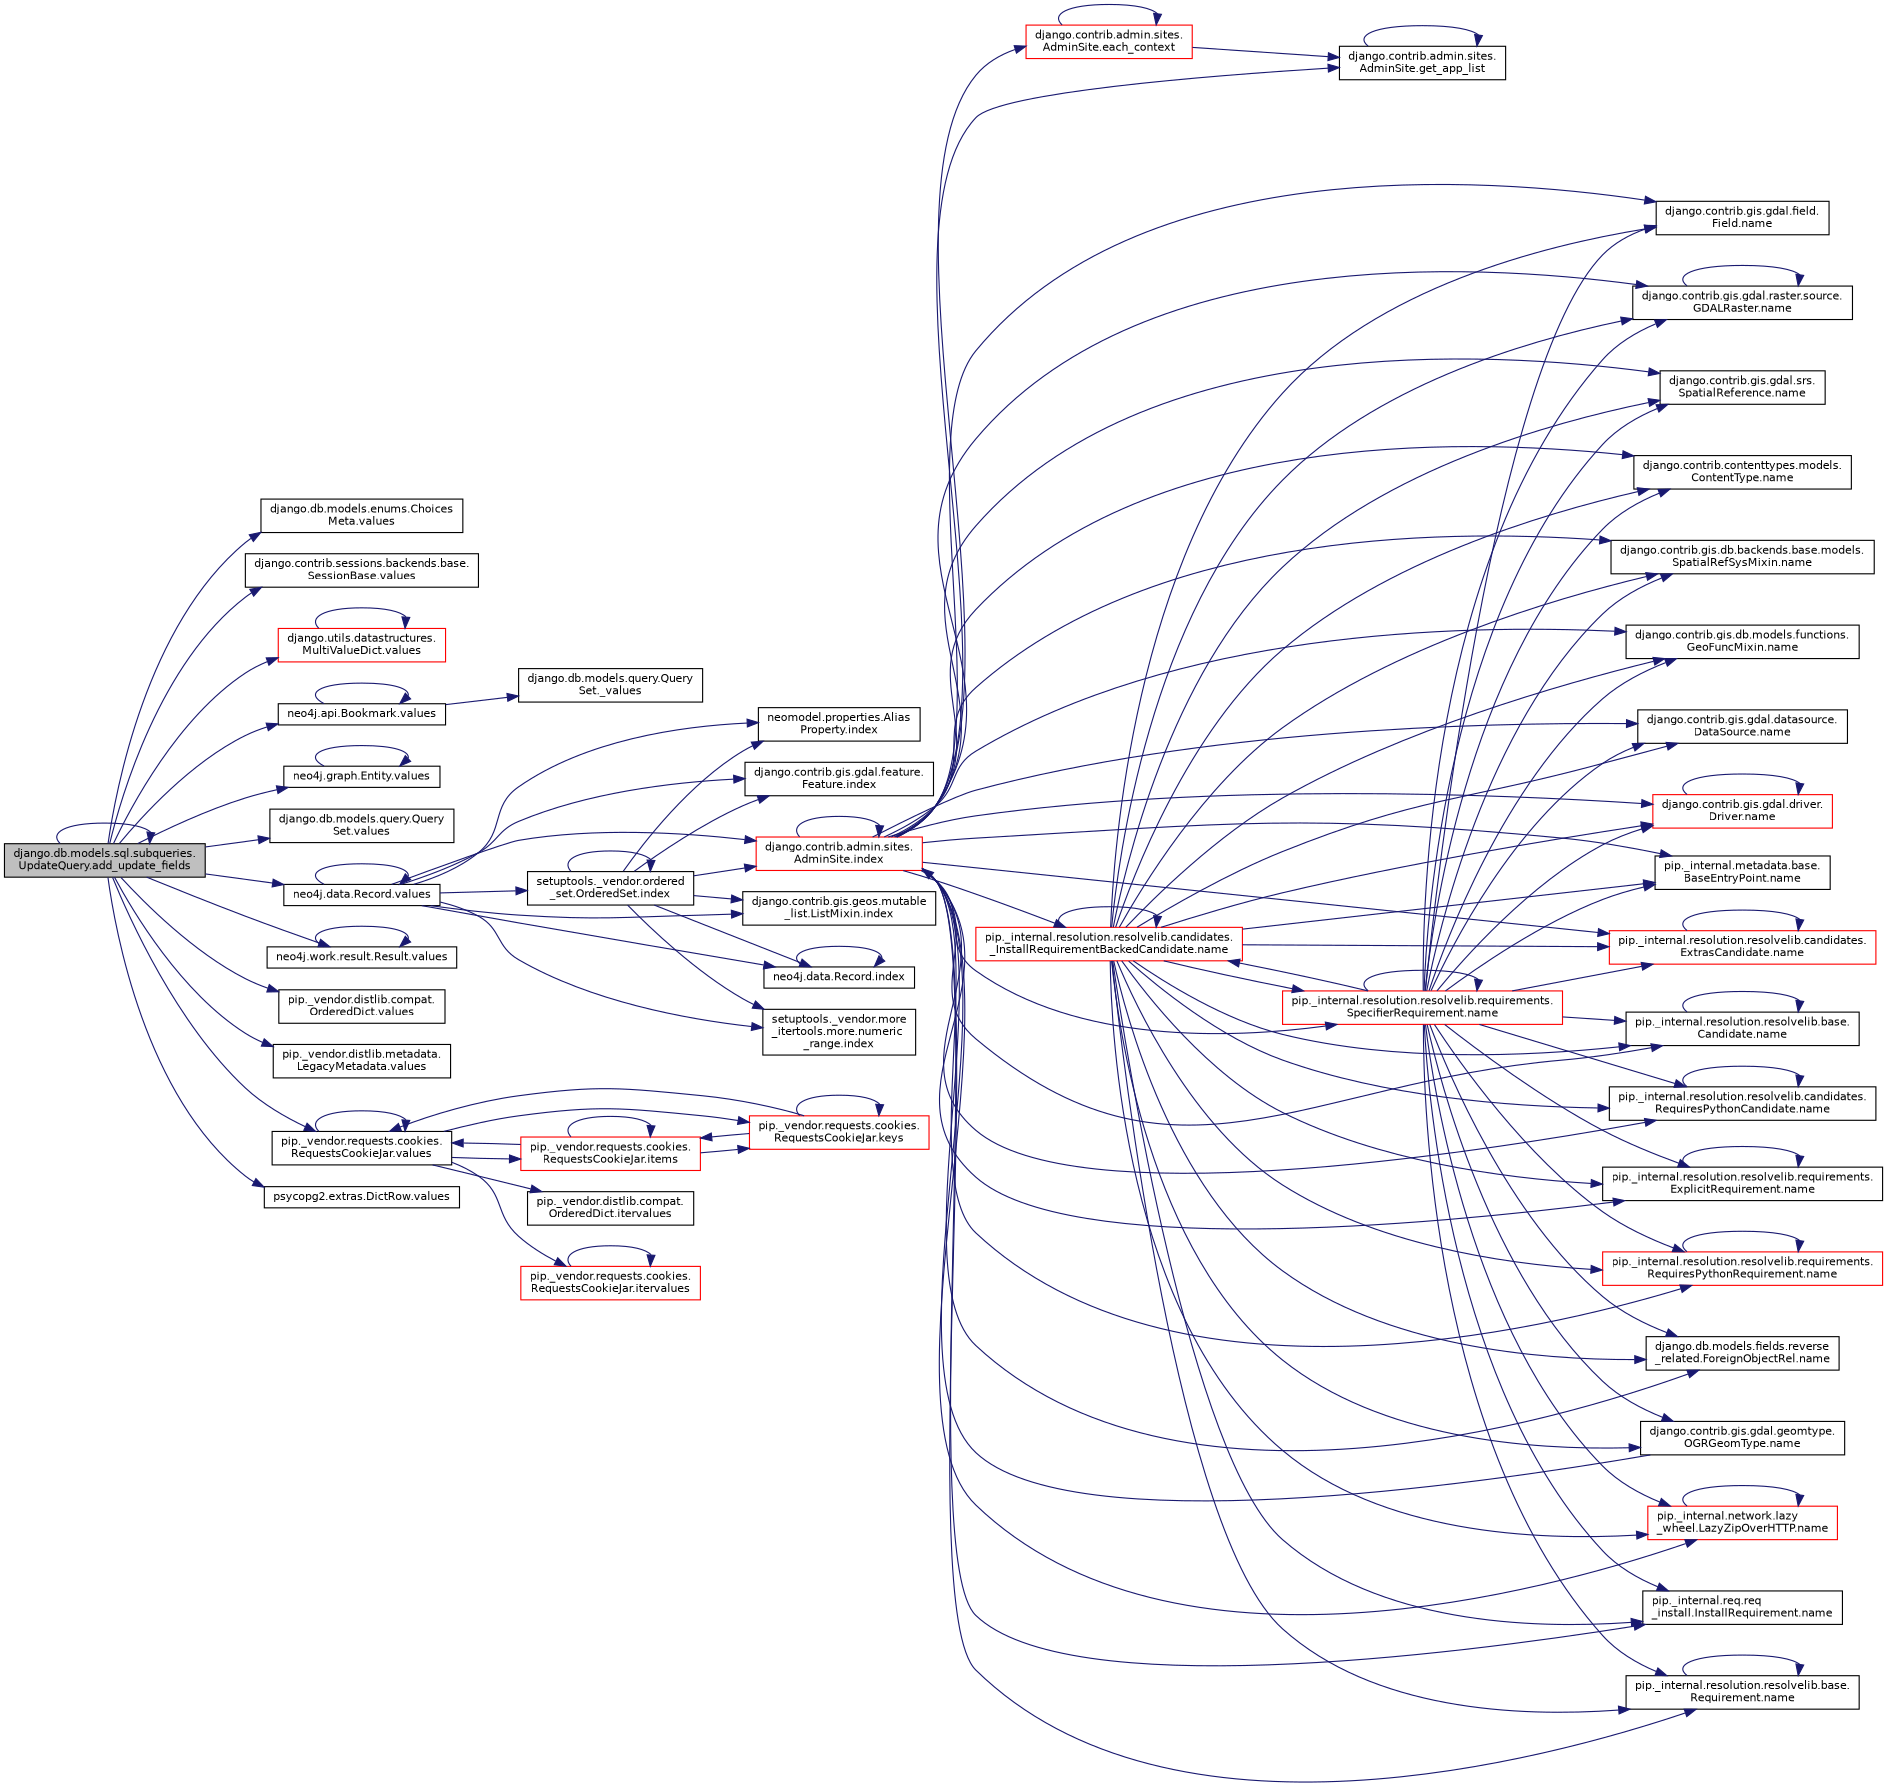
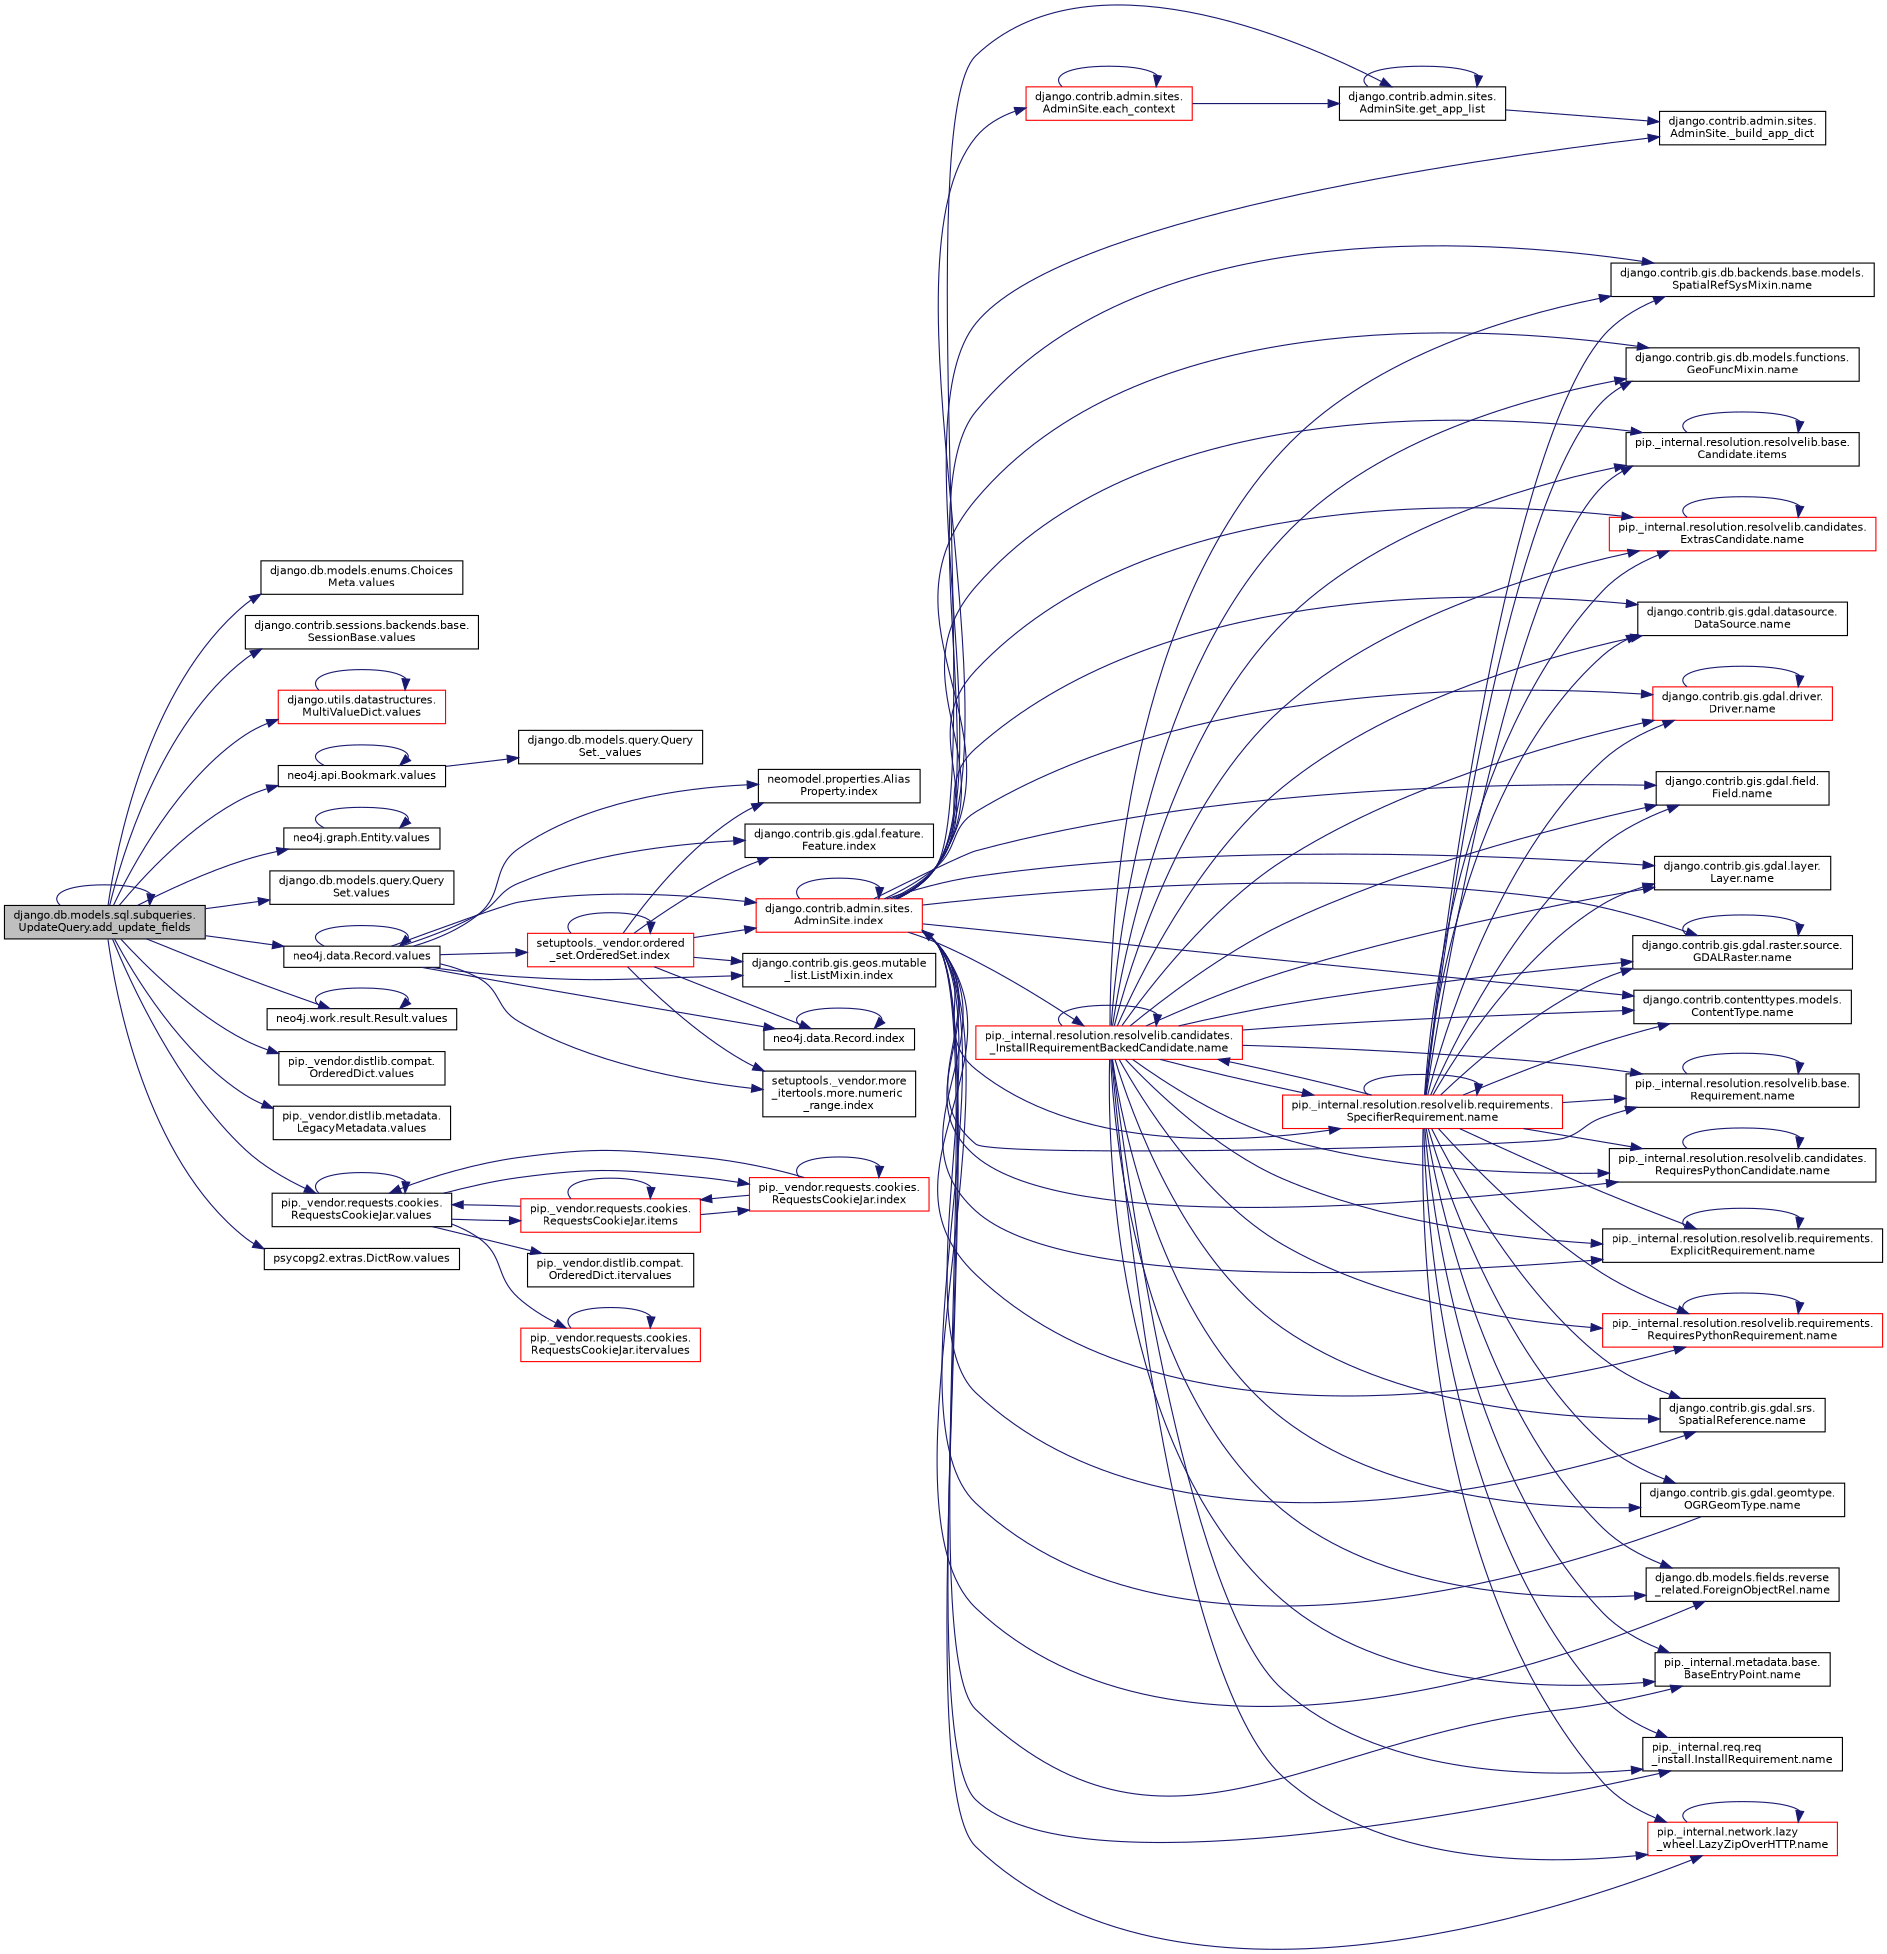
node "django.contrib.admin.sites. AdminSite._build_app_dict": added
node "django.contrib.gis.gdal.layer. Layer.name": added
node "setuptools._vendor.ordered _set.OrderedSet.index": color black -> red
node "pip._internal.resolution.resolvelib.base. Candidate.name": label "pip._internal.resolution.resolvelib.base. Candidate.name" -> "pip._internal.resolution.resolvelib.base. Candidate.items"
node "pip._vendor.requests.cookies. RequestsCookieJar.keys": label "pip._vendor.requests.cookies. RequestsCookieJar.keys" -> "pip._vendor.requests.cookies. RequestsCookieJar.index"
